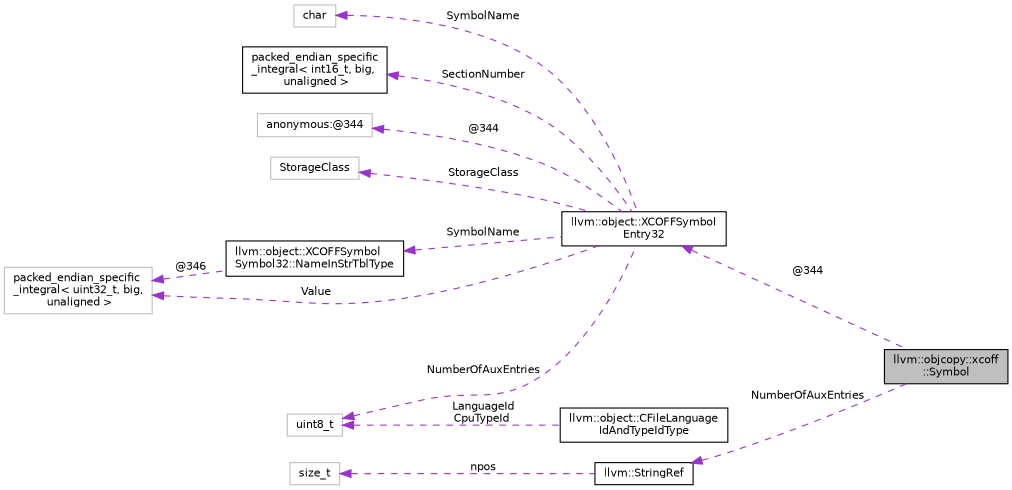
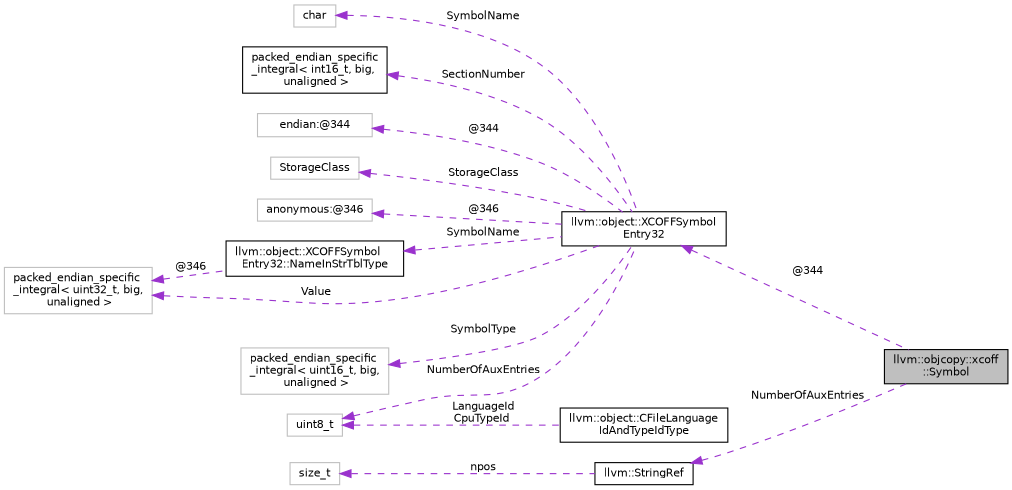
node "anonymous:@344": label "anonymous:@344" -> "endian:@344"
node "anonymous:@346": added
node "llvm::object::XCOFFSymbol Symbol32::NameInStrTblType": label "llvm::object::XCOFFSymbol Symbol32::NameInStrTblType" -> "llvm::object::XCOFFSymbol Entry32::NameInStrTblType"
node "packed_endian_specific _integral< uint16_t, big, unaligned >": added
